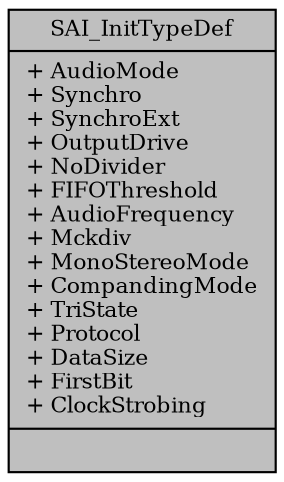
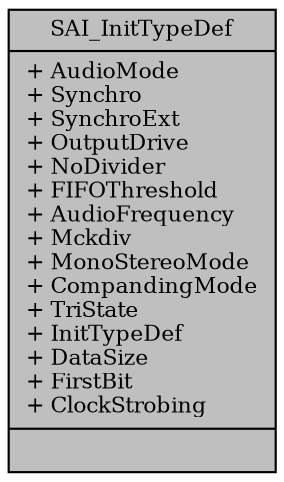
node "SAI_InitTypeDef": text "+ Protocol" -> "+ InitTypeDef"
